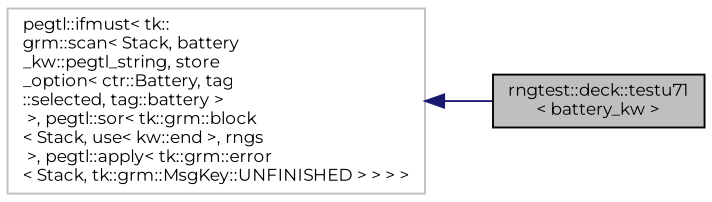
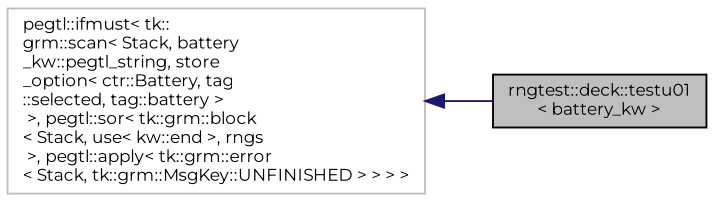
node "rngtest::deck::testu71 < battery_kw >": label "rngtest::deck::testu71 < battery_kw >" -> "rngtest::deck::testu01 < battery_kw >"
